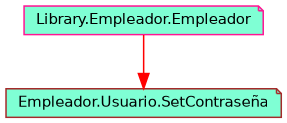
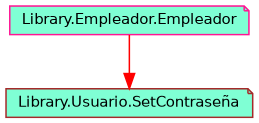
node "Empleador.Usuario.SetContraseña": label "Empleador.Usuario.SetContraseña" -> "Library.Usuario.SetContraseña"
